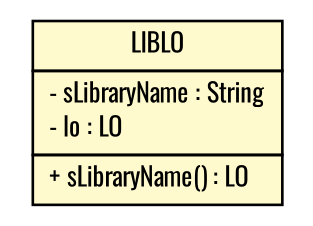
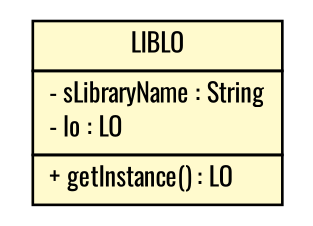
node "LIBLO": text "+ sLibraryName() : LO" -> "+ getInstance() : LO"
